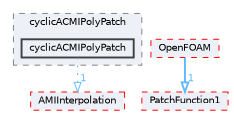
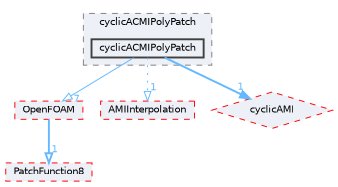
edge "cyclicACMIPolyPatch" -> "OpenFOAM": added
node "PatchFunction1": label "PatchFunction1" -> "PatchFunction8"
node "cyclicAMI": added
